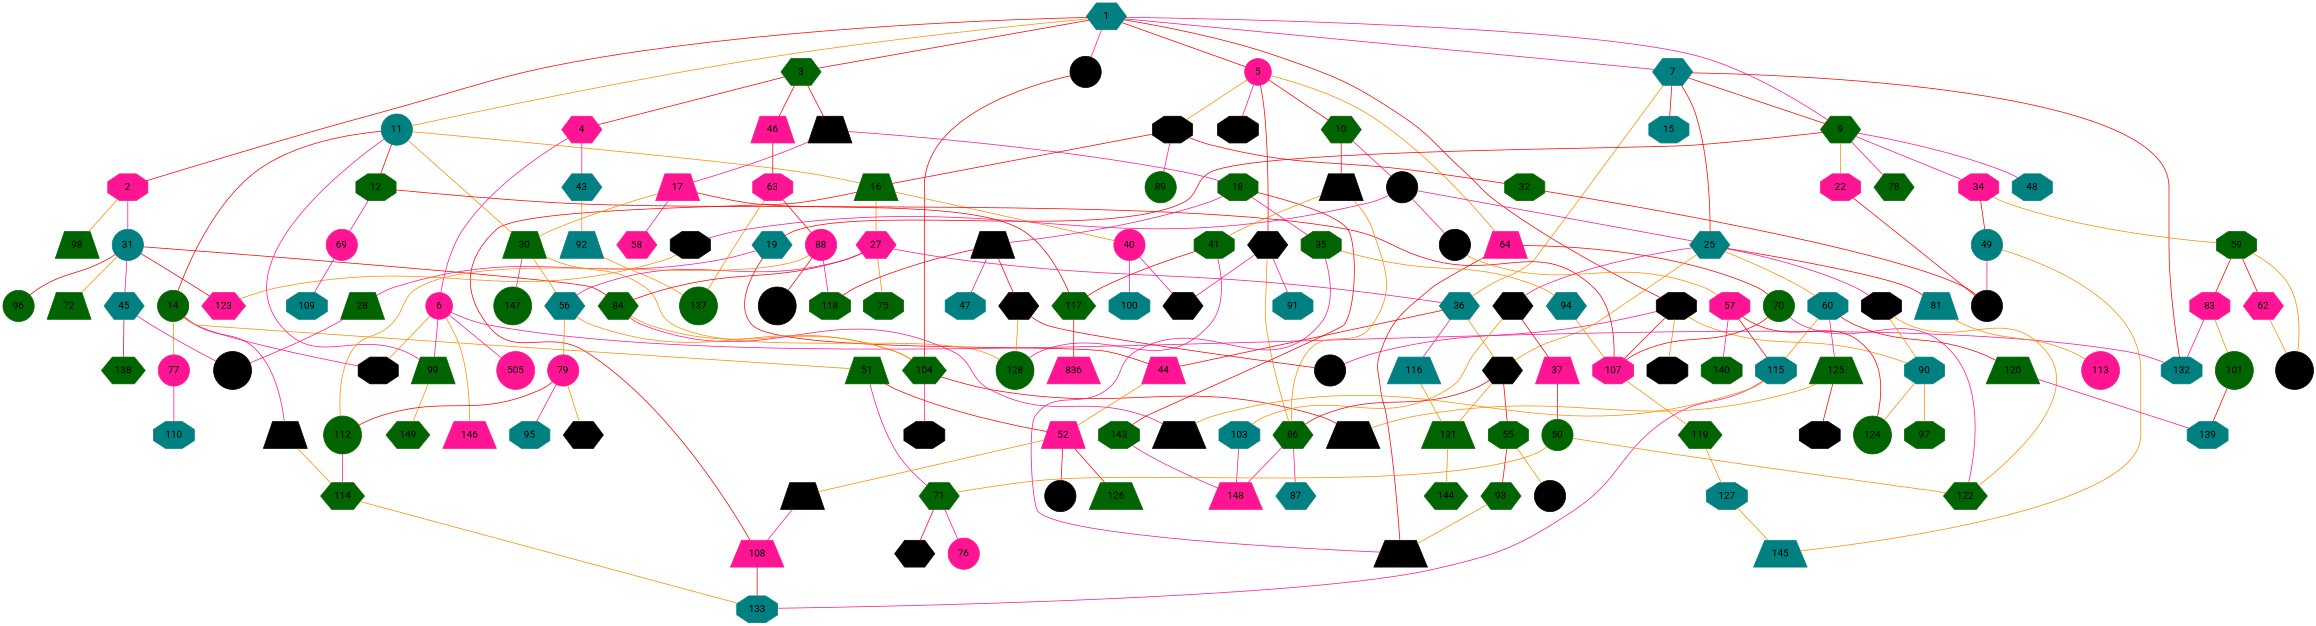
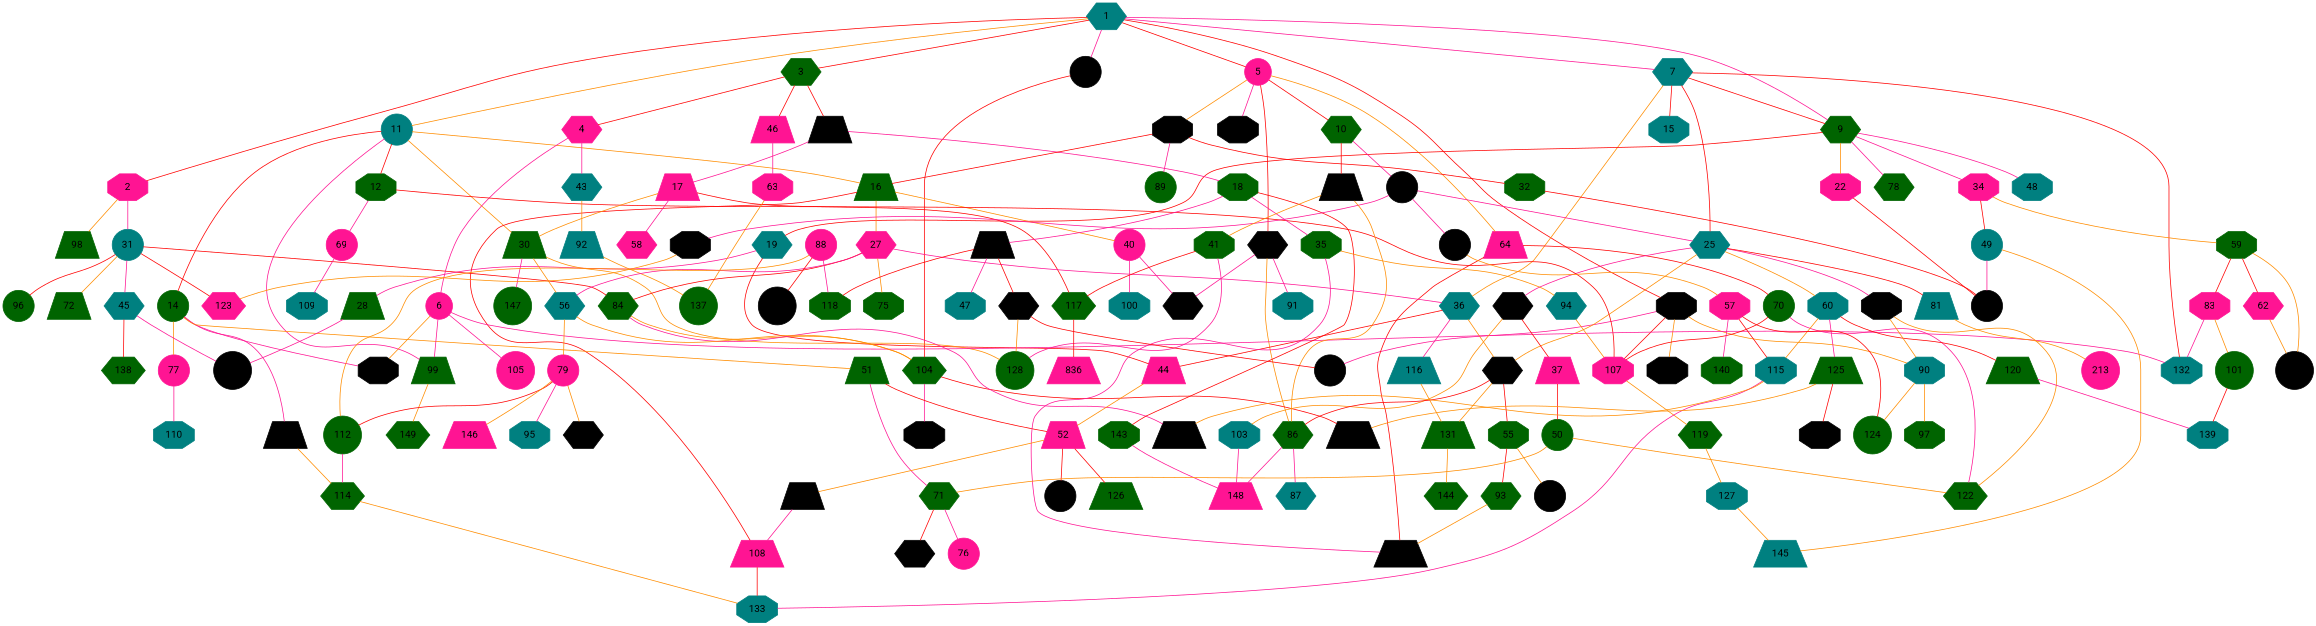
edge "46" -- "63": color red -> deeppink
edge "63" -- "88": removed
edge "6" -- "146": now "79" -- "146"
node "505": label "505" -> "105"
node "113": label "113" -> "213"
